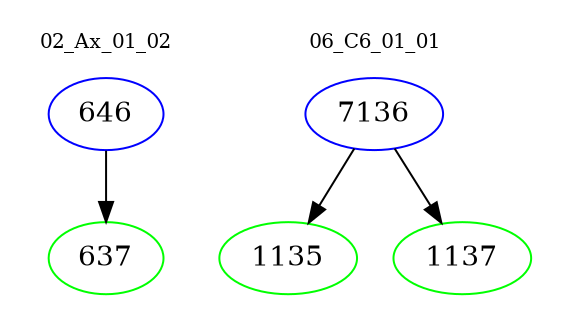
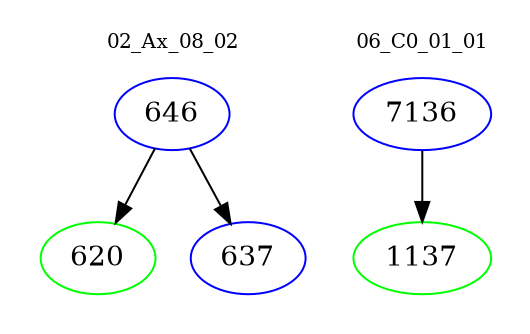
cluster "02_Ax_01_02": label "02_Ax_01_02" -> "02_Ax_08_02"
cluster "06_C6_01_01": label "06_C6_01_01" -> "06_C0_01_01"
node "620": added
node "637": color green -> blue
node "1135": removed
